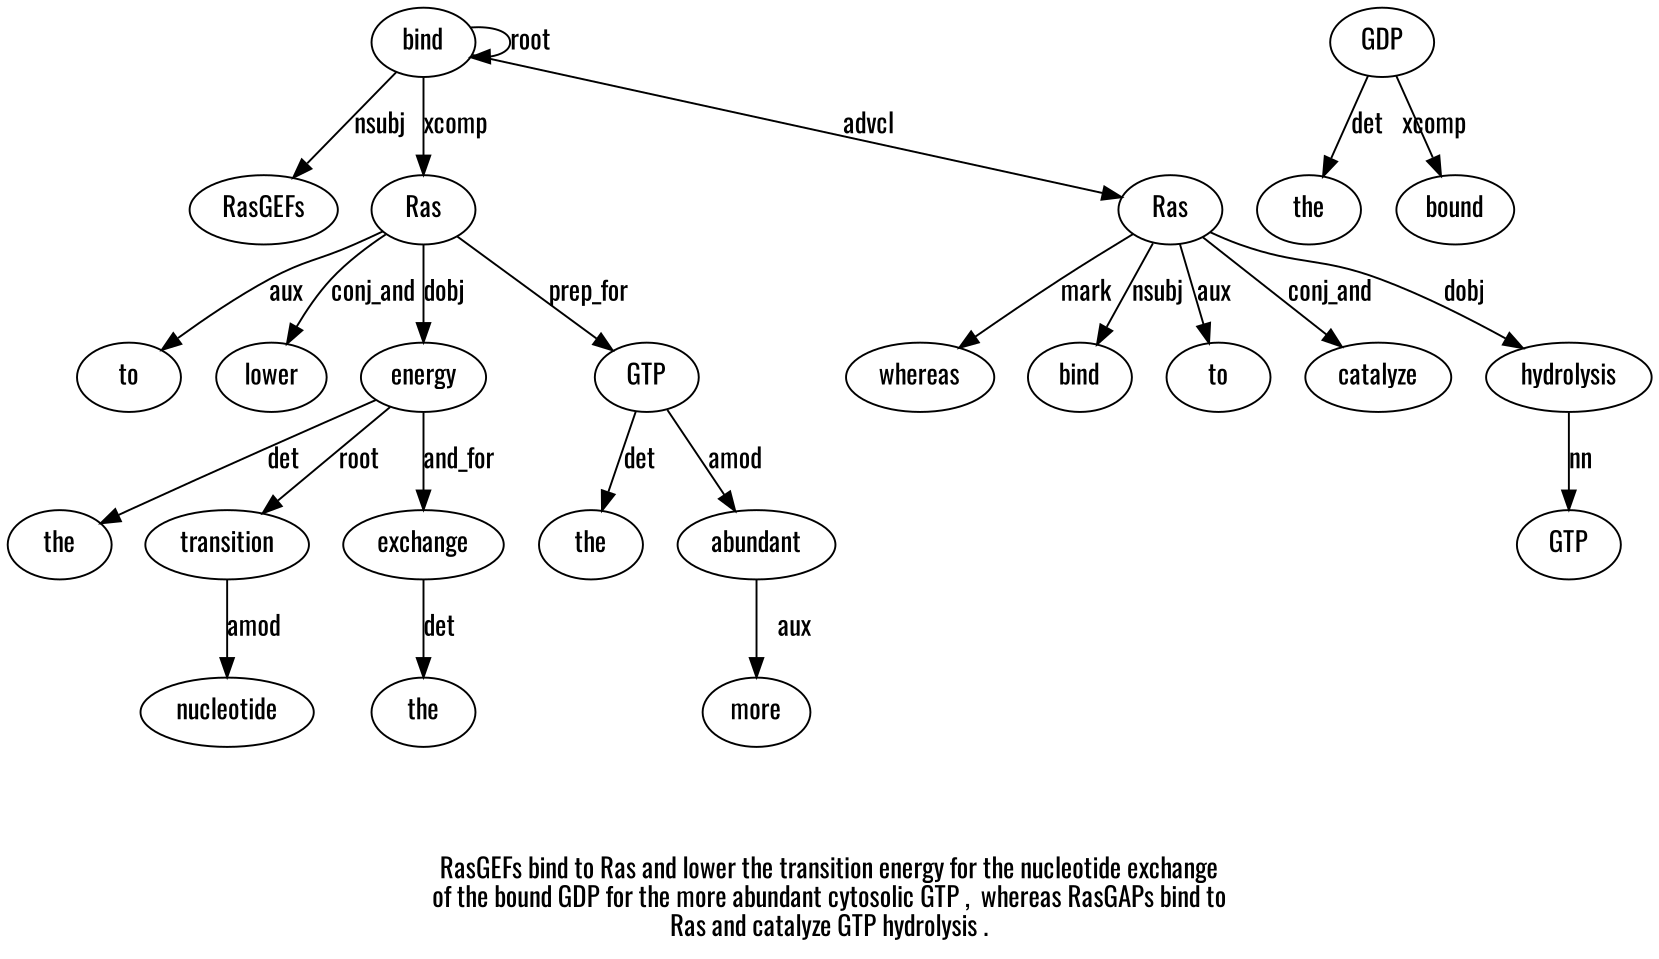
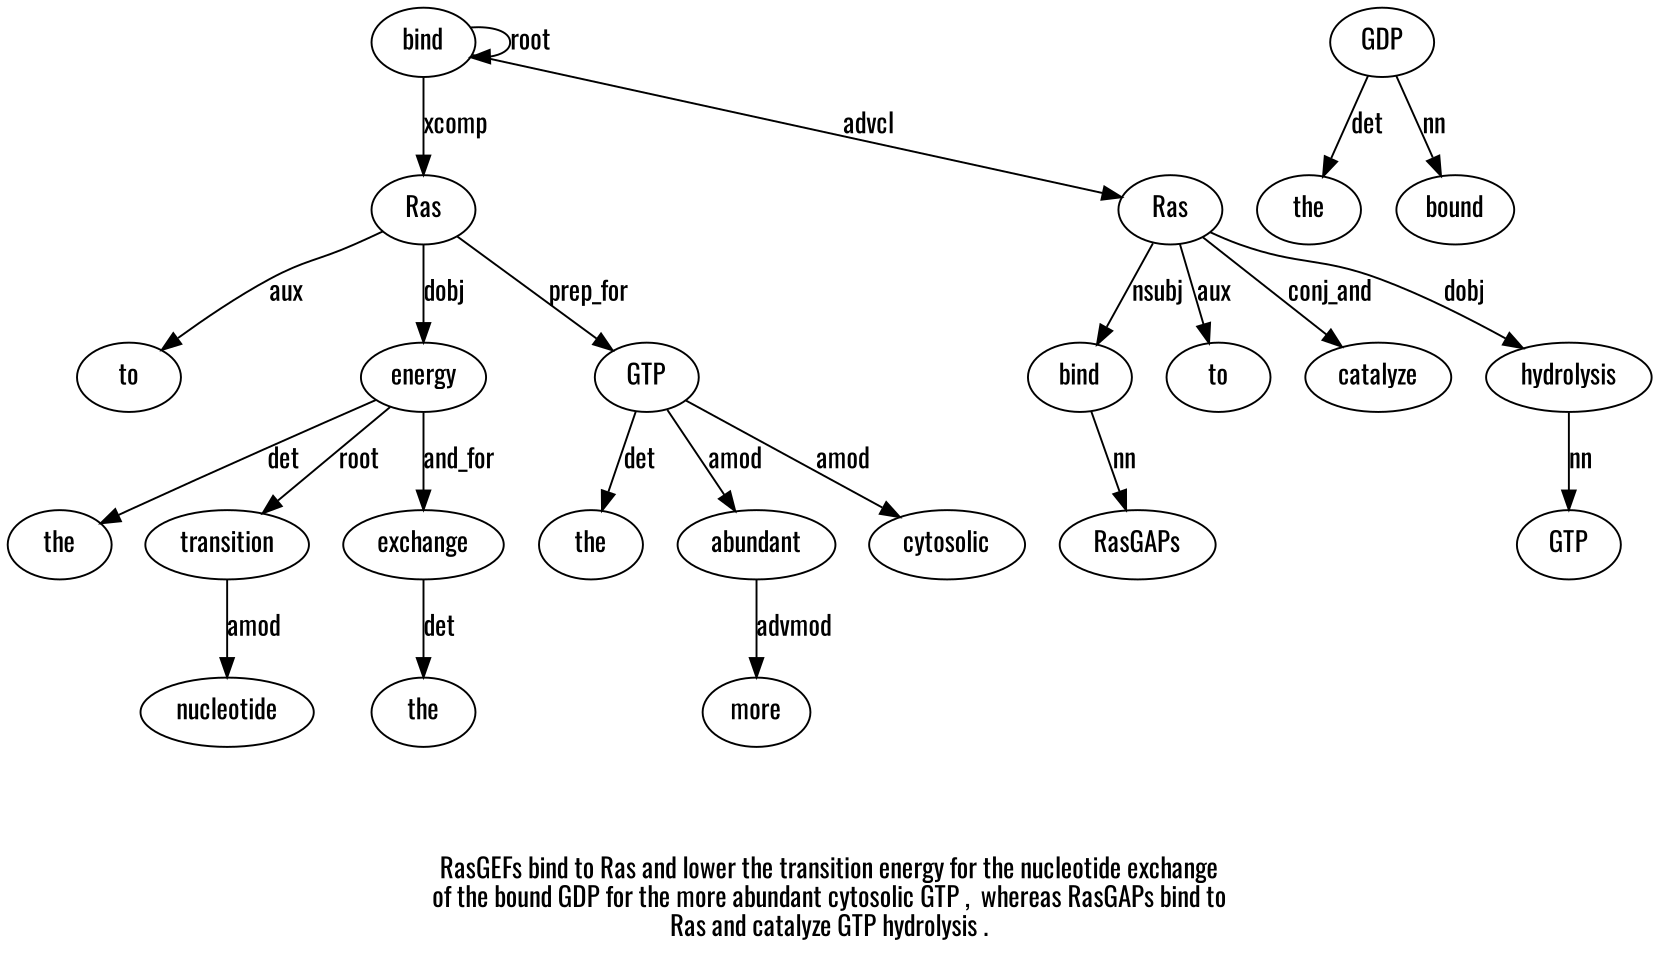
edge "GDP" -> "bound": label "xcomp" -> "nn"
node "RasGEFs": removed
node "lower": removed
node "whereas": removed
node "cytosolic": added
node "RasGAPs": added
edge "abundant" -> "more": label "aux" -> "advmod"
